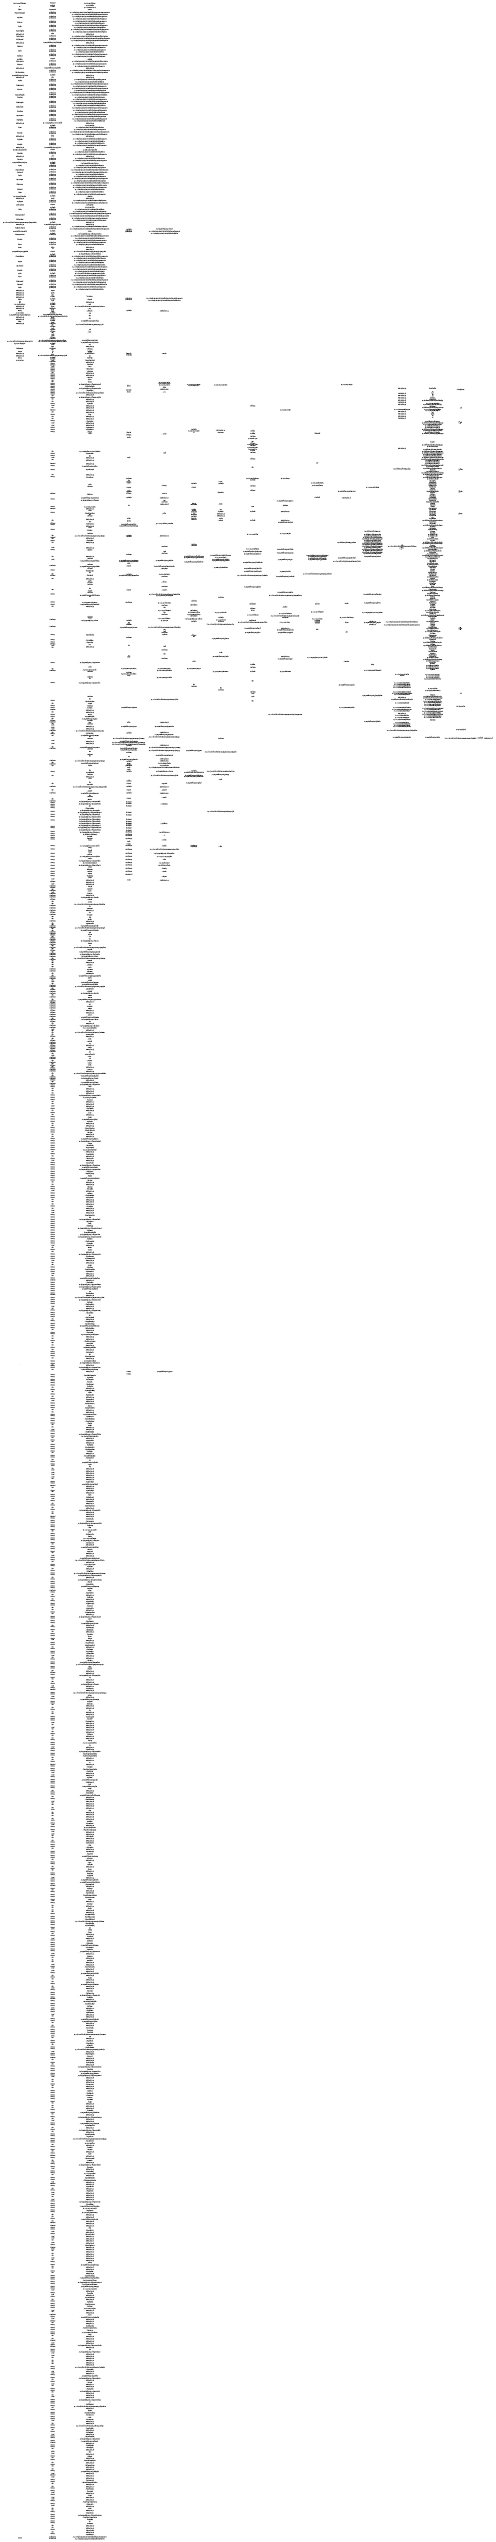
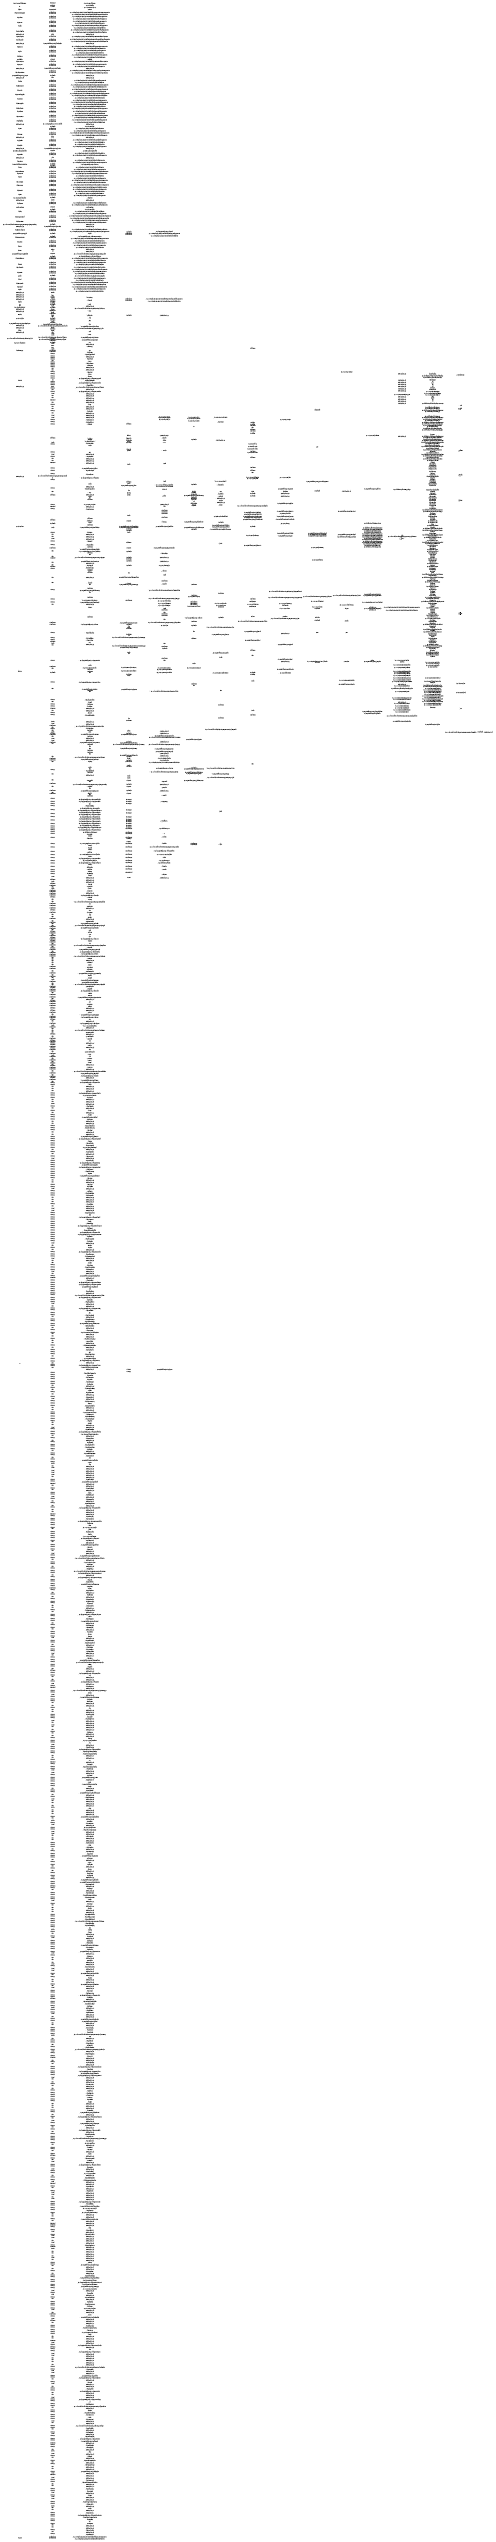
node ":FlowMeter": label ":FlowMeter" -> ":GetMeterDataCommand"
node "http://energy.linkeddata.es/em-kpi/ontology#hasAssociatedKPI": added
